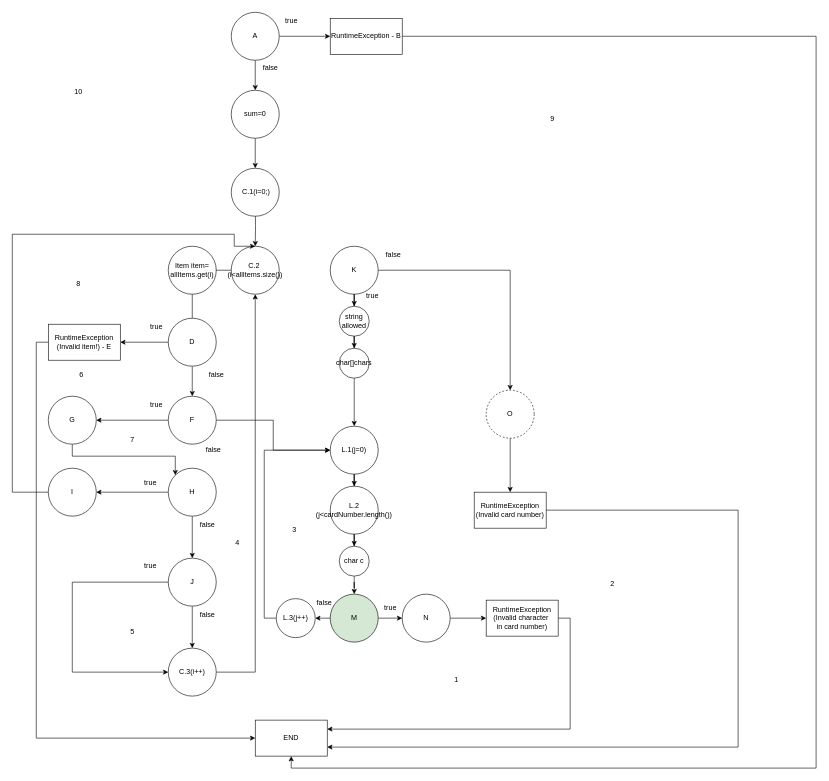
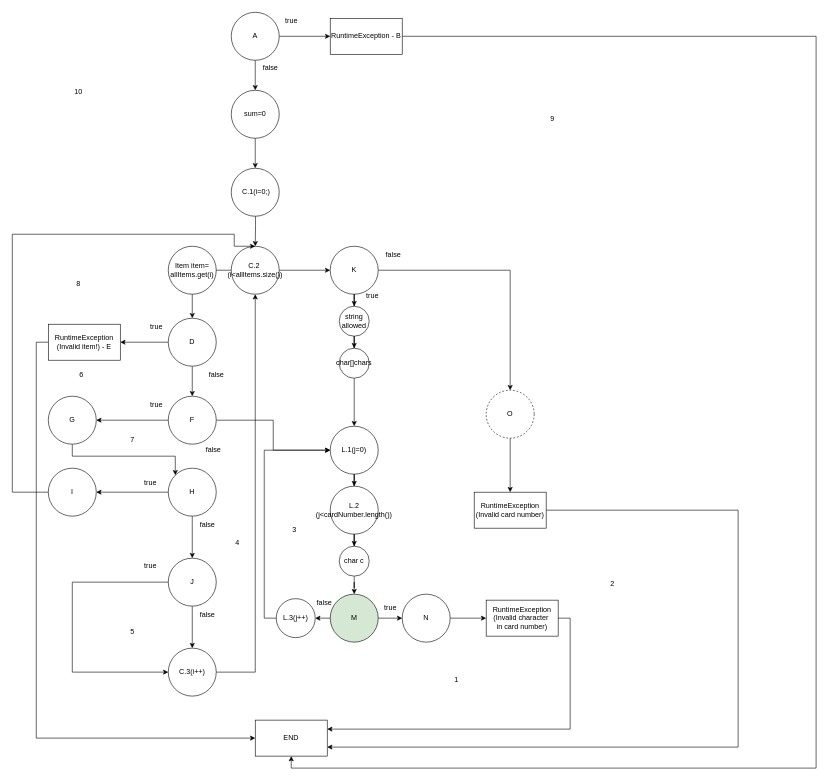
edge "C.2 (i<allItems.size())" -> "K": added
edge "C.2 (i<allItems.size())" -- "D": arrowhead none -> classic
